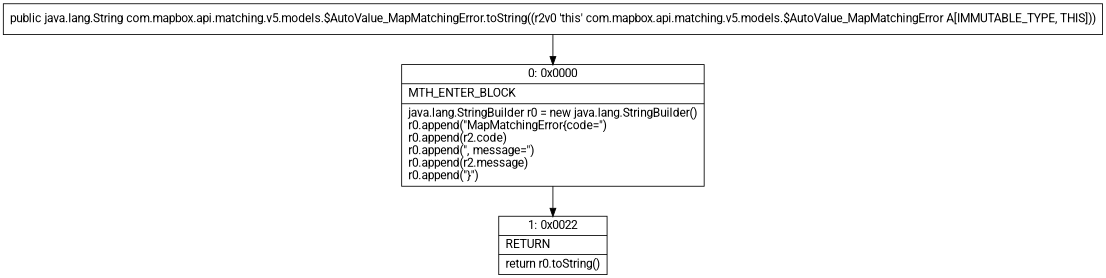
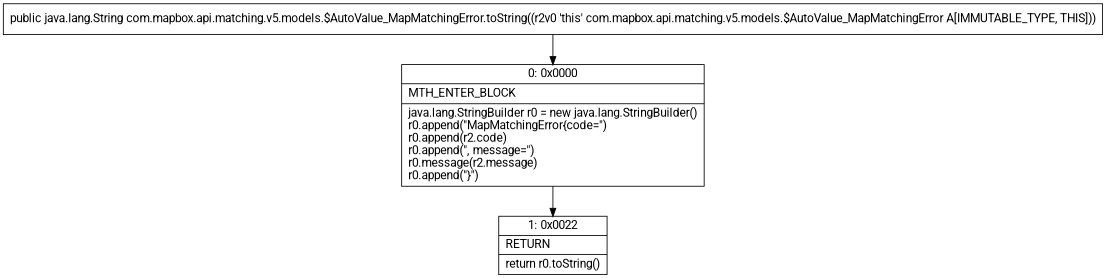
node "0: 0x0000": text "r0.append(r2.message)" -> "r0.message(r2.message)"
